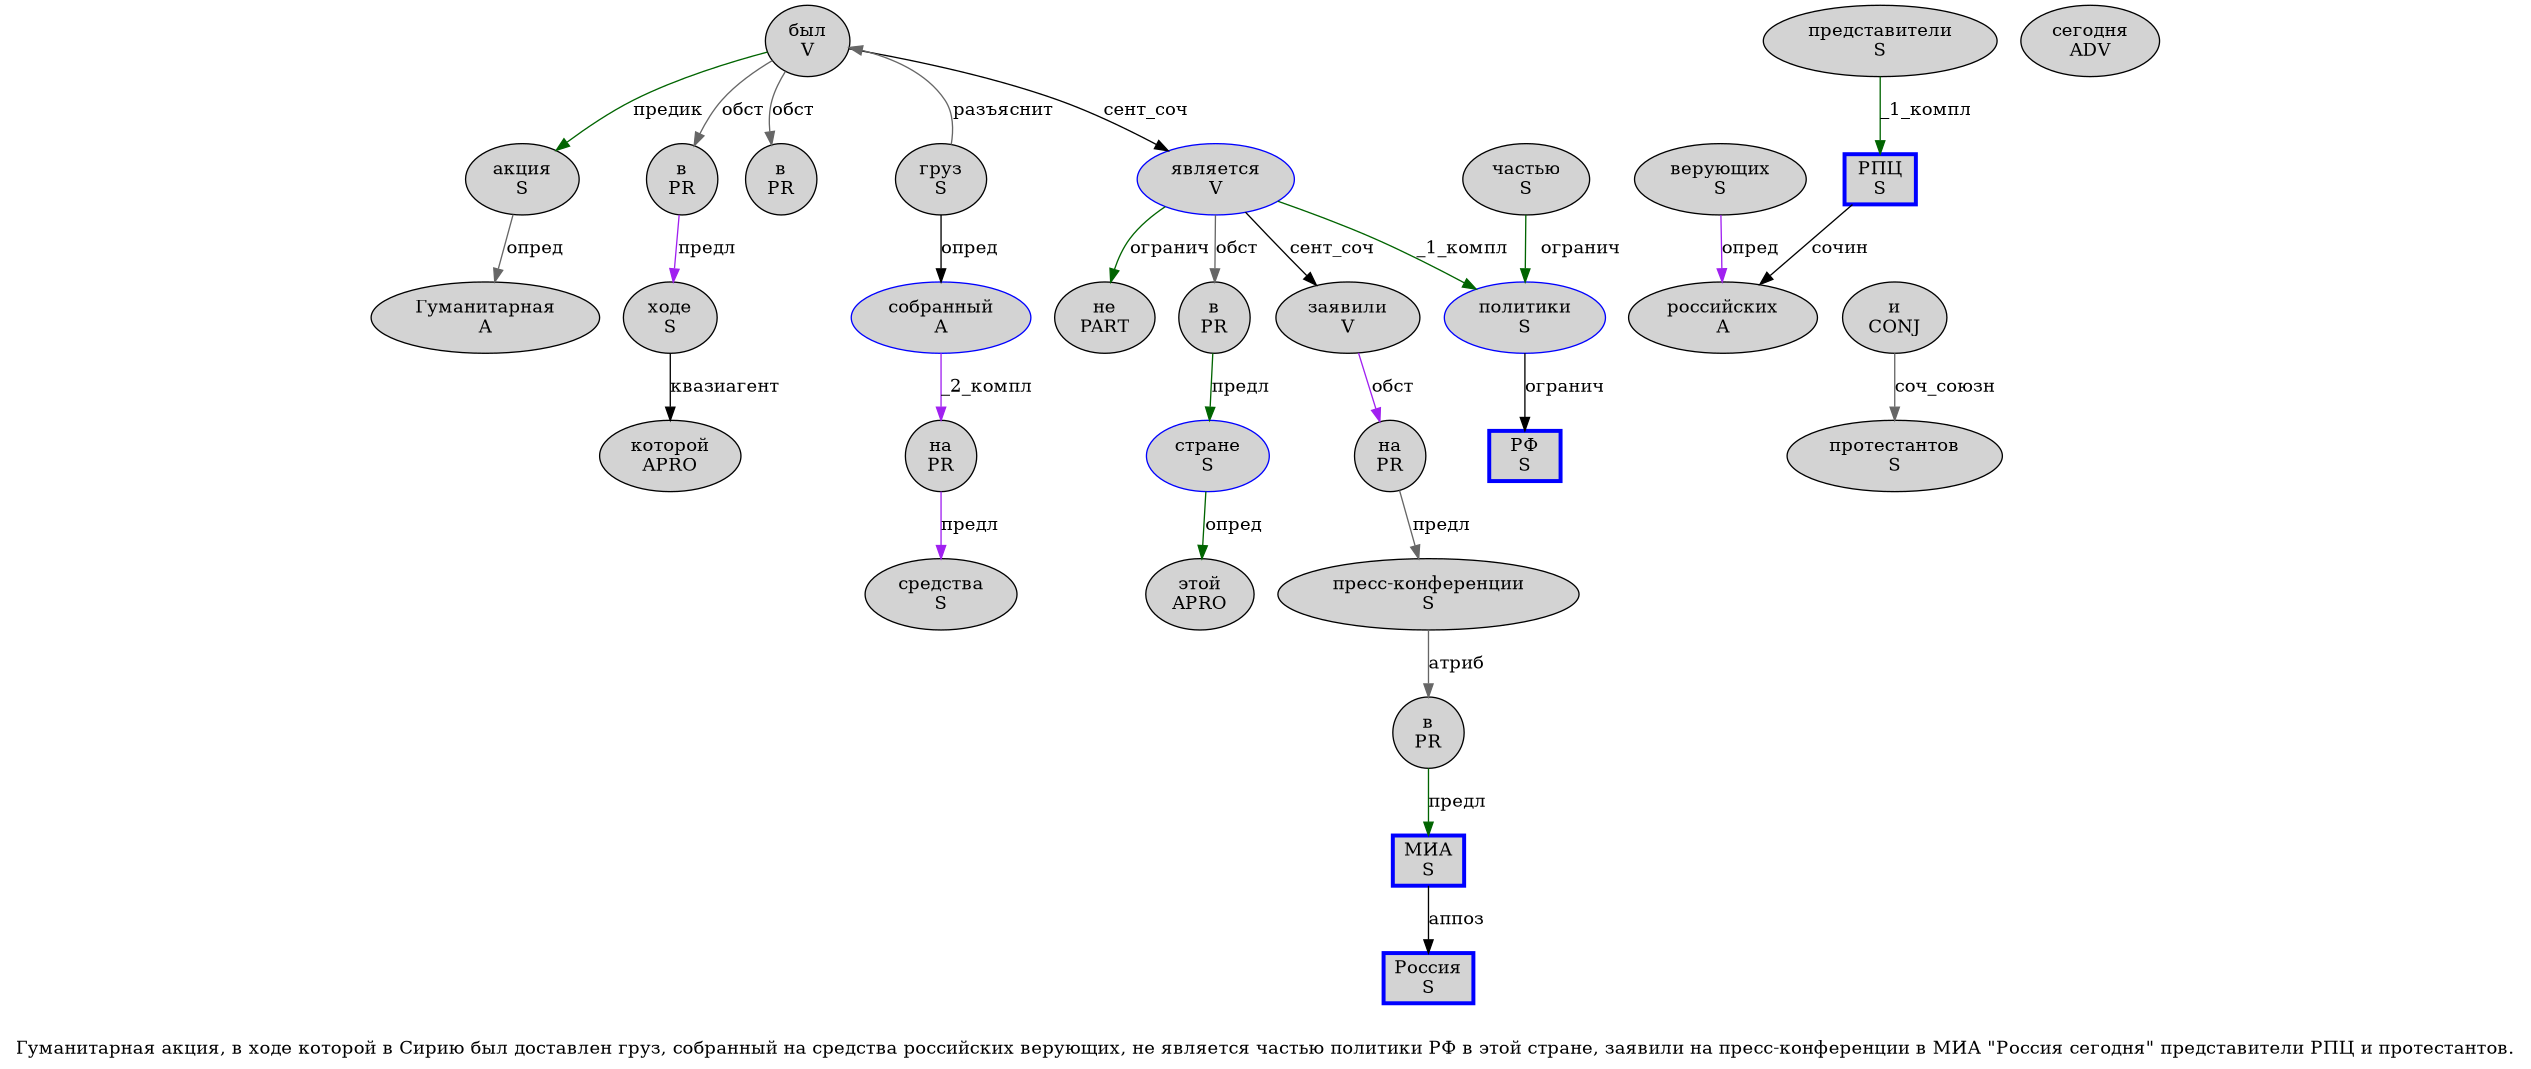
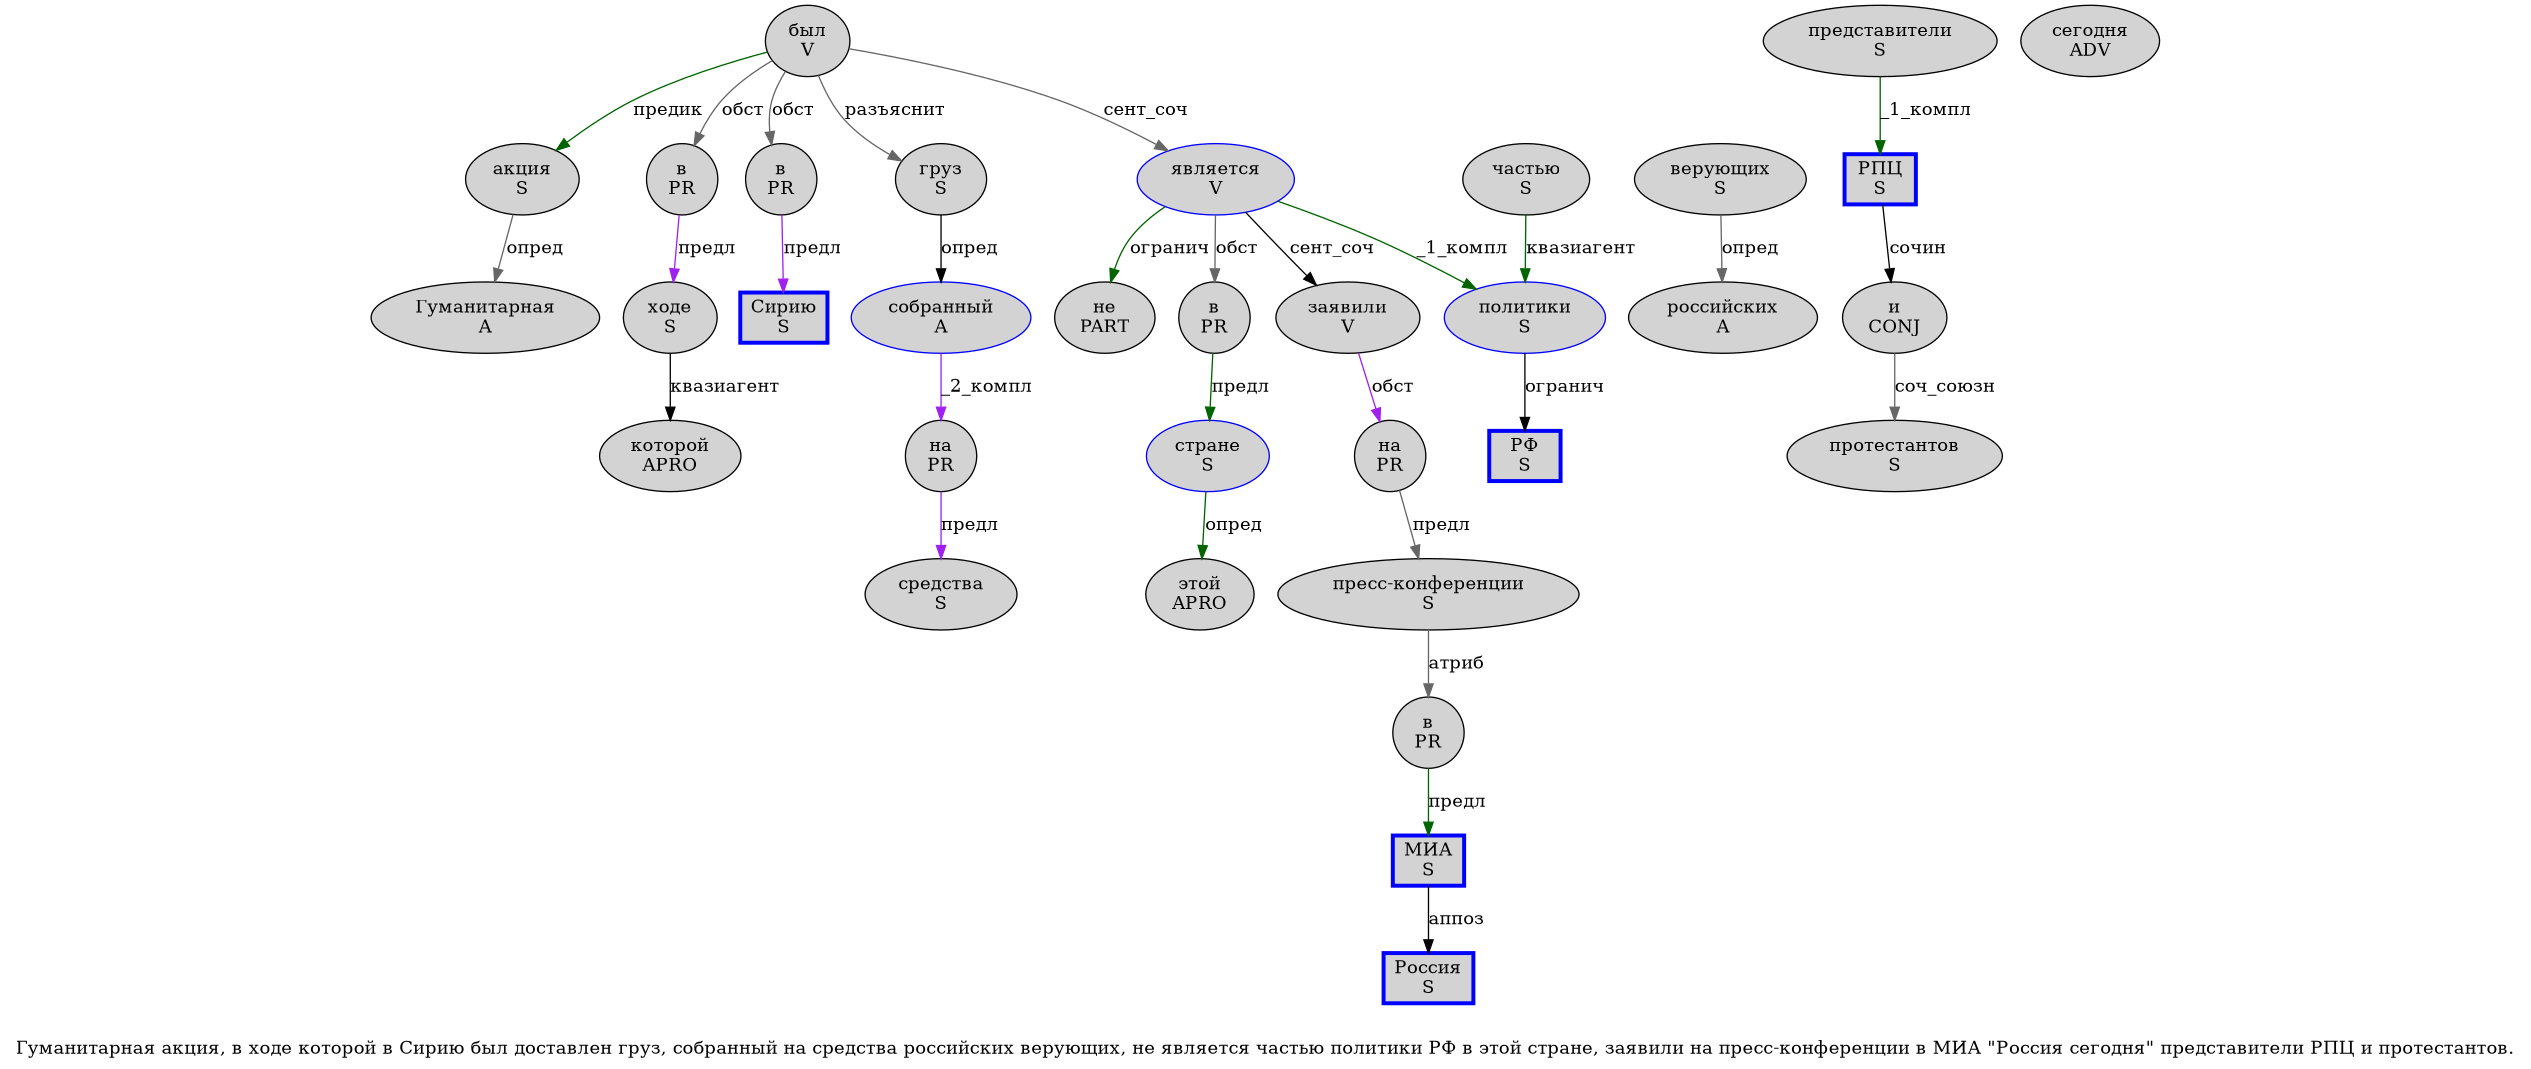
edge "груз S" -> "был V": reversed
edge "был V" -> "является V": color black -> gray40
edge "РПЦ S" -> "российских A": now "РПЦ S" -> "и CONJ"
edge "верующих S" -> "российских A": color purple -> gray40
edge "частью S" -> "политики S": label "огранич" -> "квазиагент"
node "Сирию S": added
